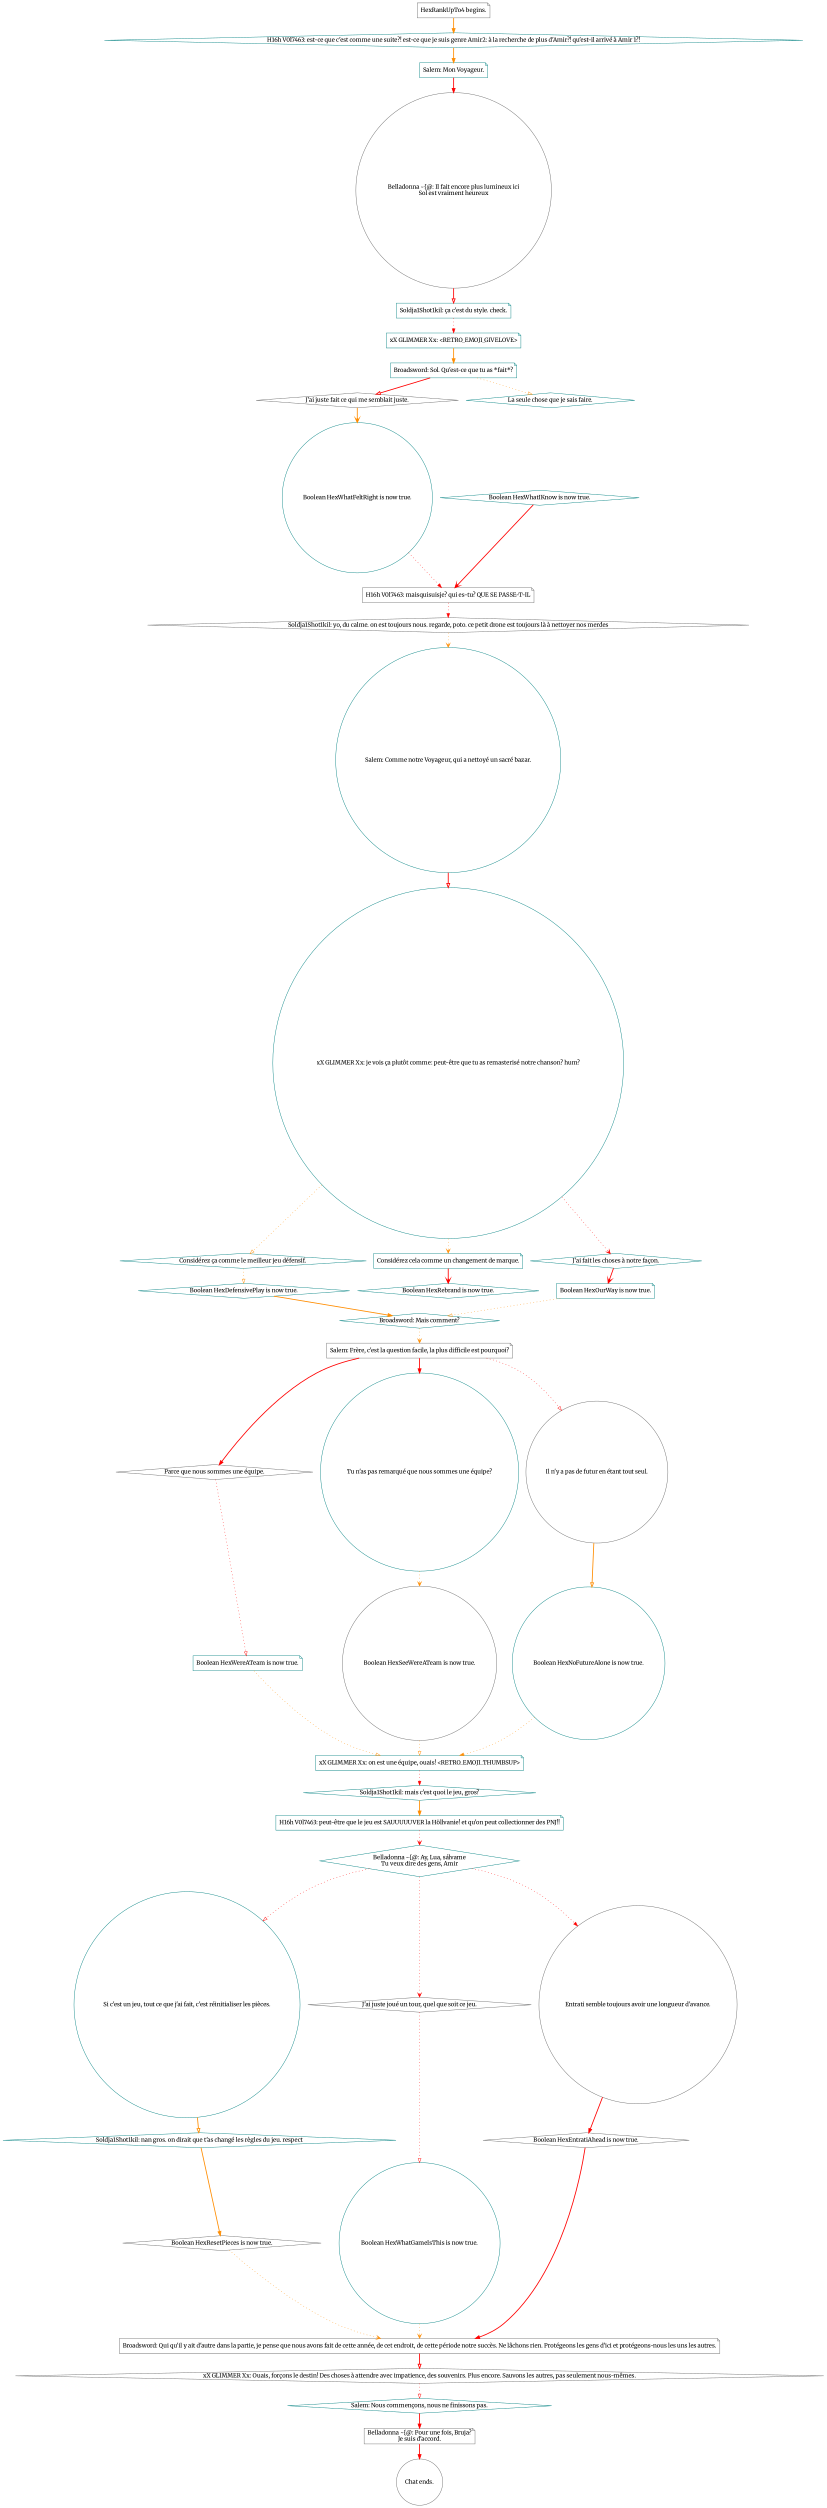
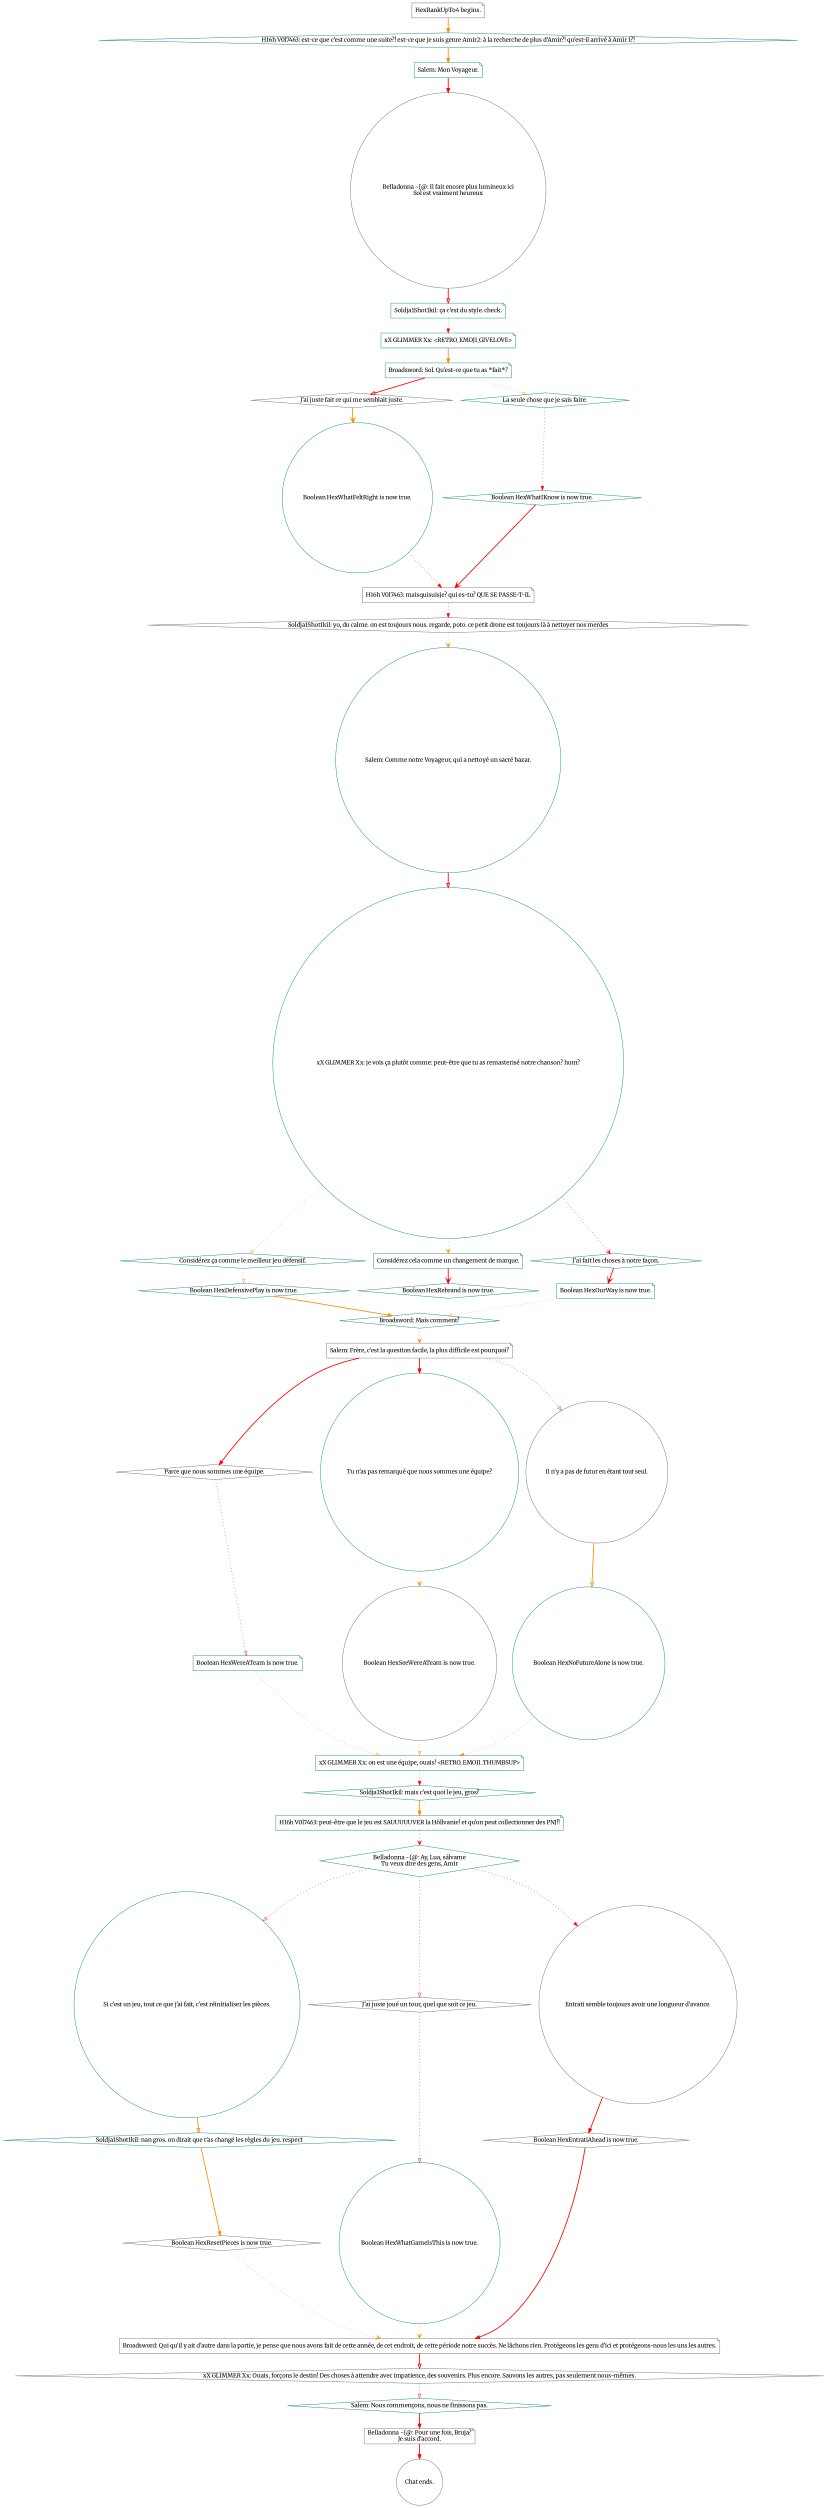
edge "La seule chose que je sais faire." -> "Boolean HexWhatIKnow is now true.": added
edge "Belladonna ~{@: Ay, Lua, sálvame Tu veux dire des gens, Amir" -> "J'ai juste joué un tour, quel que soit ce jeu.": arrowhead vee -> onormal
